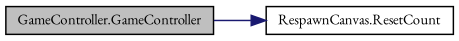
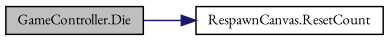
node "GameController.GameController": label "GameController.GameController" -> "GameController.Die"
